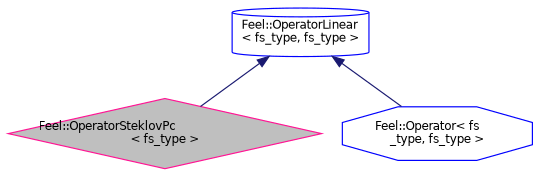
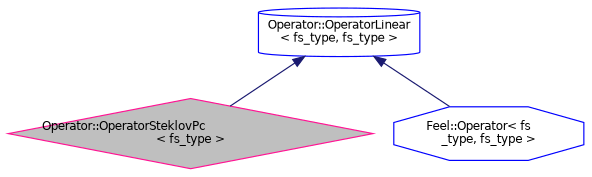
node "Feel::OperatorLinear < fs_type, fs_type >": label "Feel::OperatorLinear < fs_type, fs_type >" -> "Operator::OperatorLinear < fs_type, fs_type >"
node "Feel::OperatorSteklovPc < fs_type >": label "Feel::OperatorSteklovPc < fs_type >" -> "Operator::OperatorSteklovPc < fs_type >"
